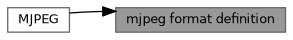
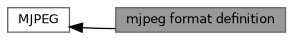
edge "MJPEG" -> "mjpeg format definition": reversed
